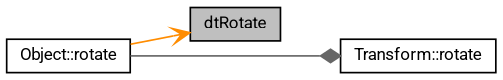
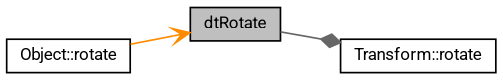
edge "Object::rotate" -> "Transform::rotate": now "dtRotate" -> "Transform::rotate"
